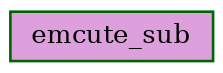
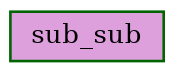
node "emcute_sub": label "emcute_sub" -> "sub_sub"
